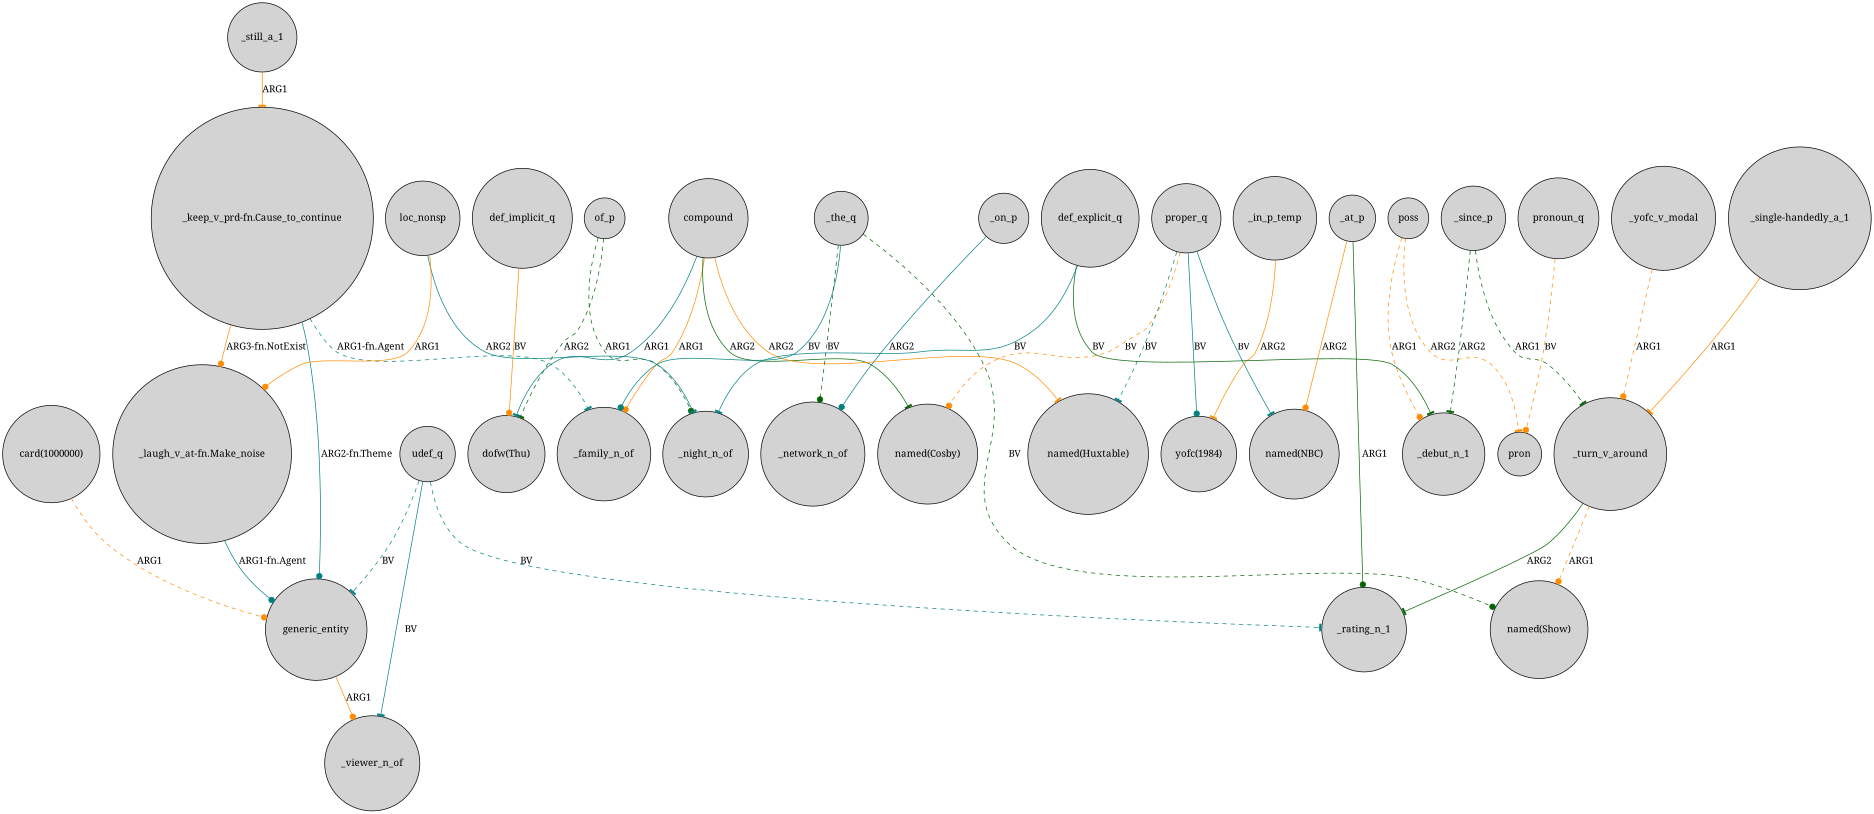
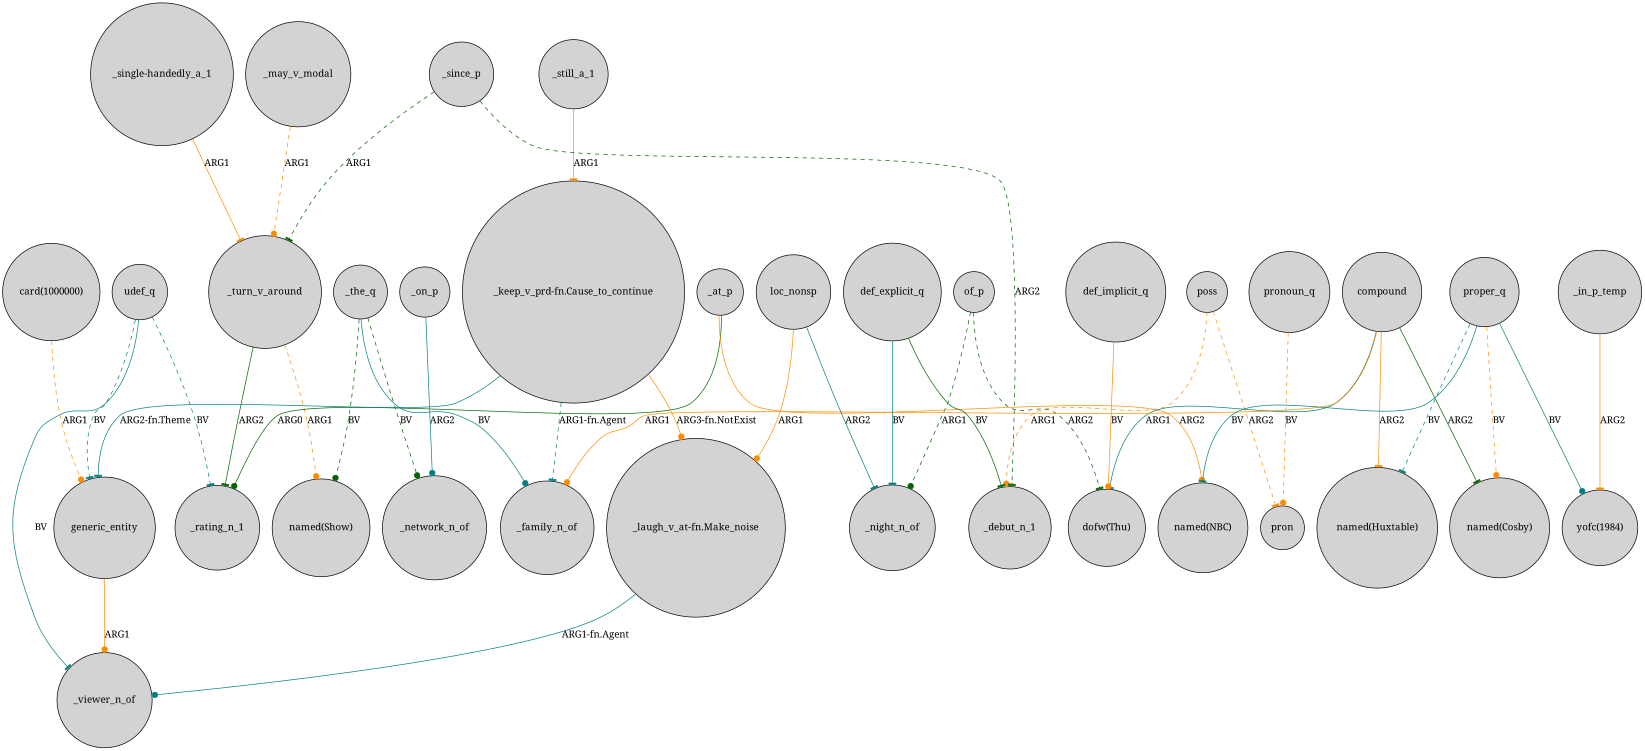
node "_yofc_v_modal": label "_yofc_v_modal" -> "_may_v_modal"
edge "_keep_v_prd-fn.Cause_to_continue" -> "generic_entity": arrowhead dot -> tee
edge "_at_p" -> "_rating_n_1": label "ARG1" -> "ARG0"
edge "_laugh_v_at-fn.Make_noise" -> "generic_entity": now "_laugh_v_at-fn.Make_noise" -> "_viewer_n_of"
